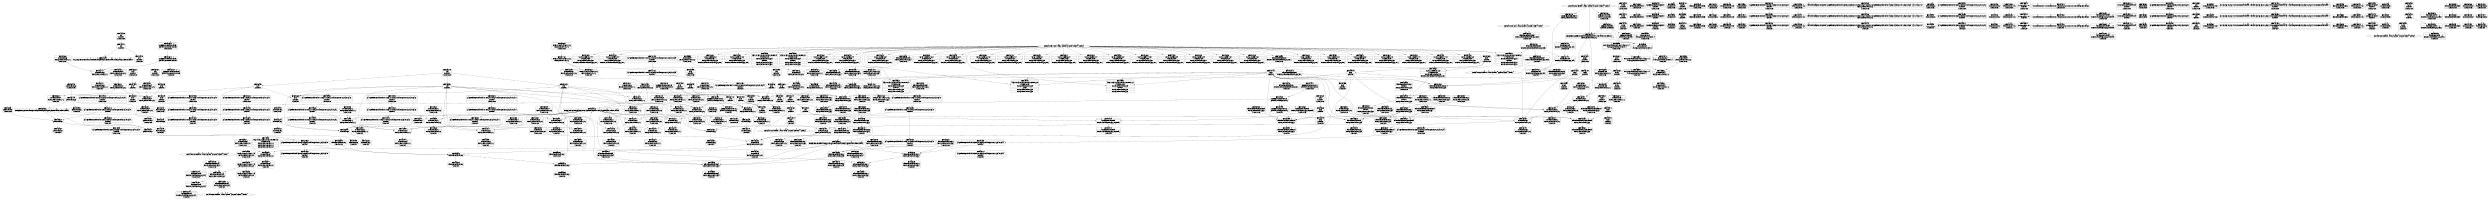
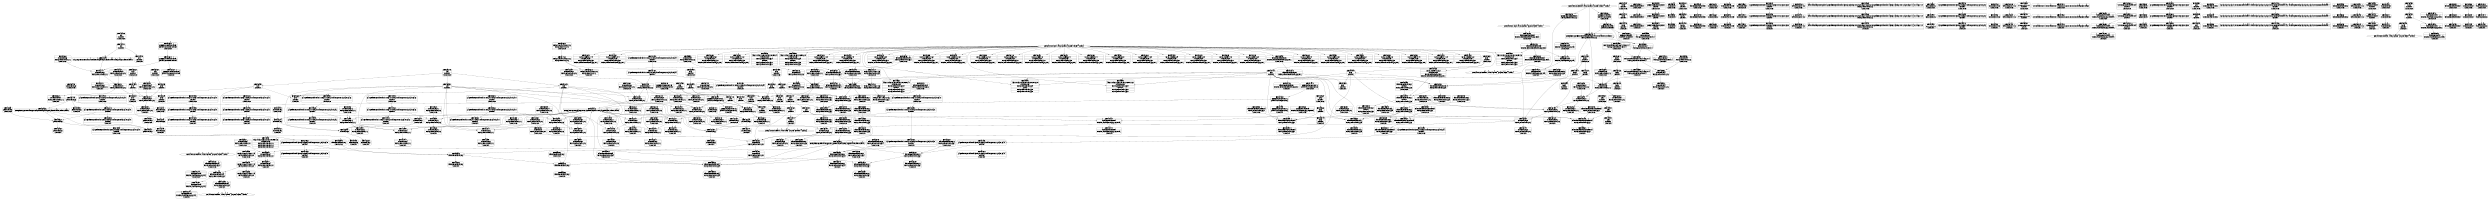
node "CE0x4c08c40": text "selinux_kernel_include_as:tmp6" -> "selinux_kernel_act_as:tmp6"
